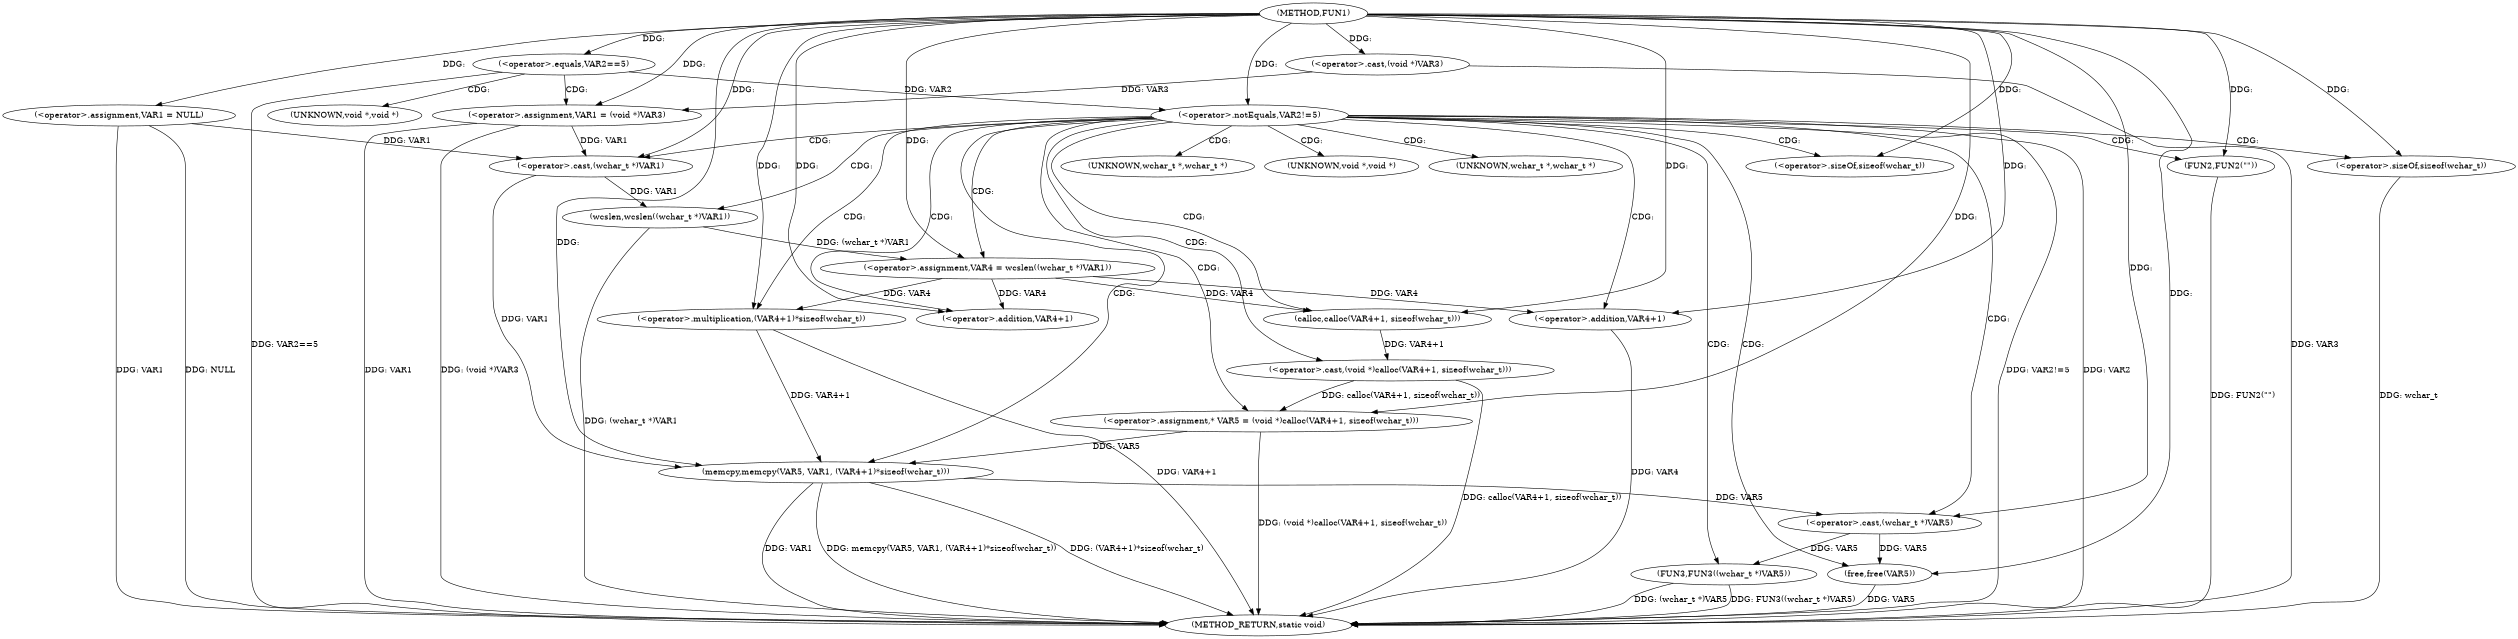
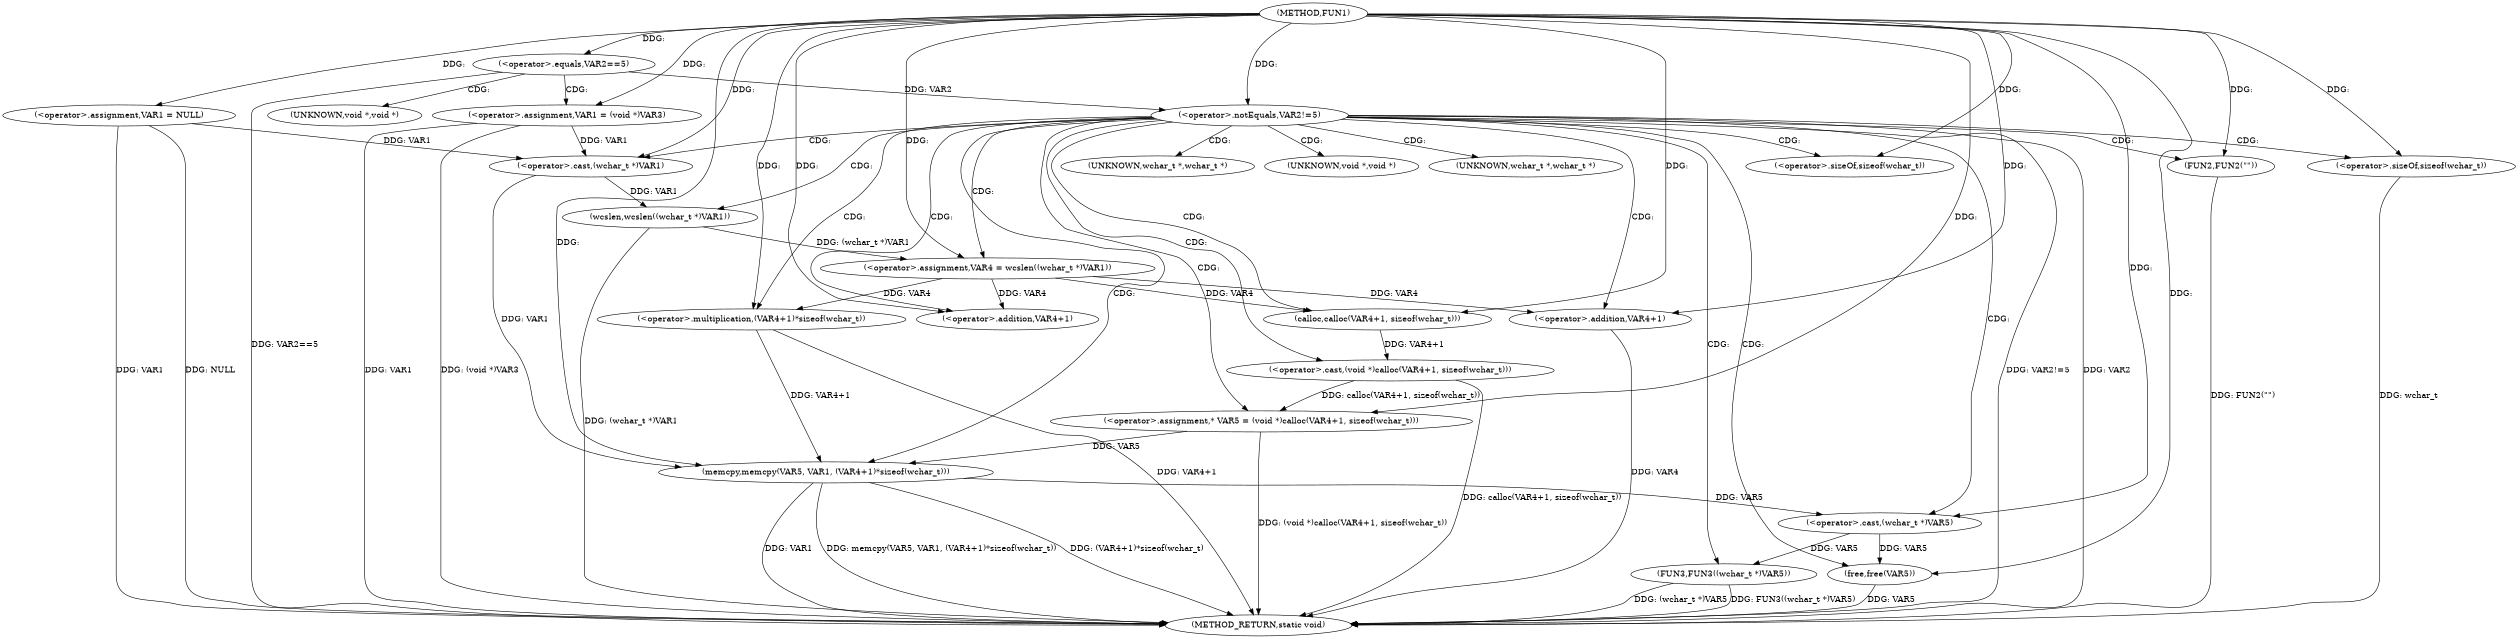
node "(<operator>.cast,(void *)VAR3)": removed
